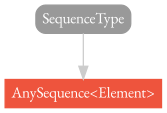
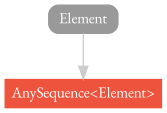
node "SequenceType": label "SequenceType" -> "Element"
